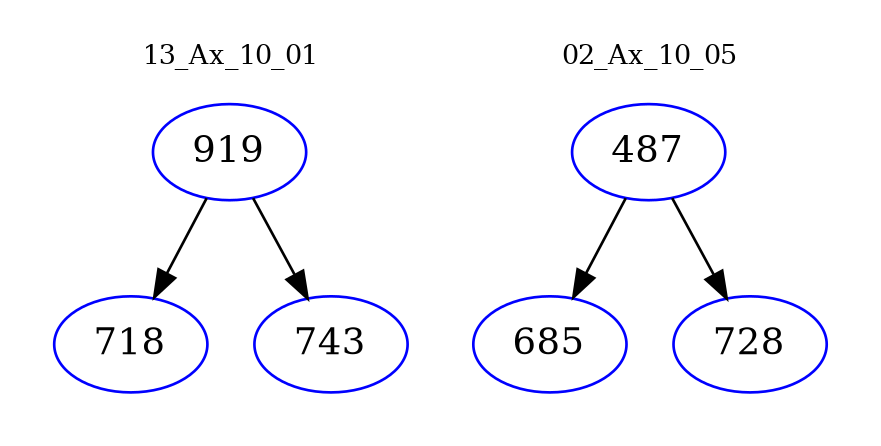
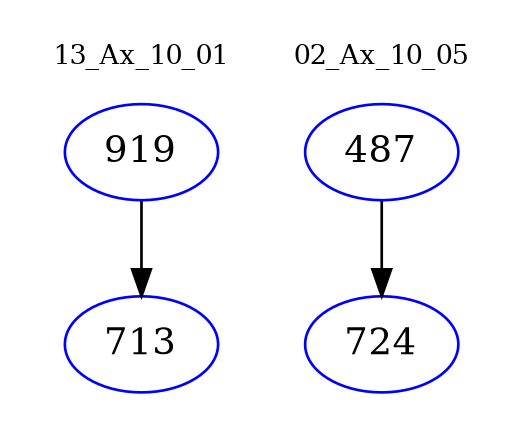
node "718": removed
node "743": label "743" -> "713"
node "685": removed
node "728": label "728" -> "724"
